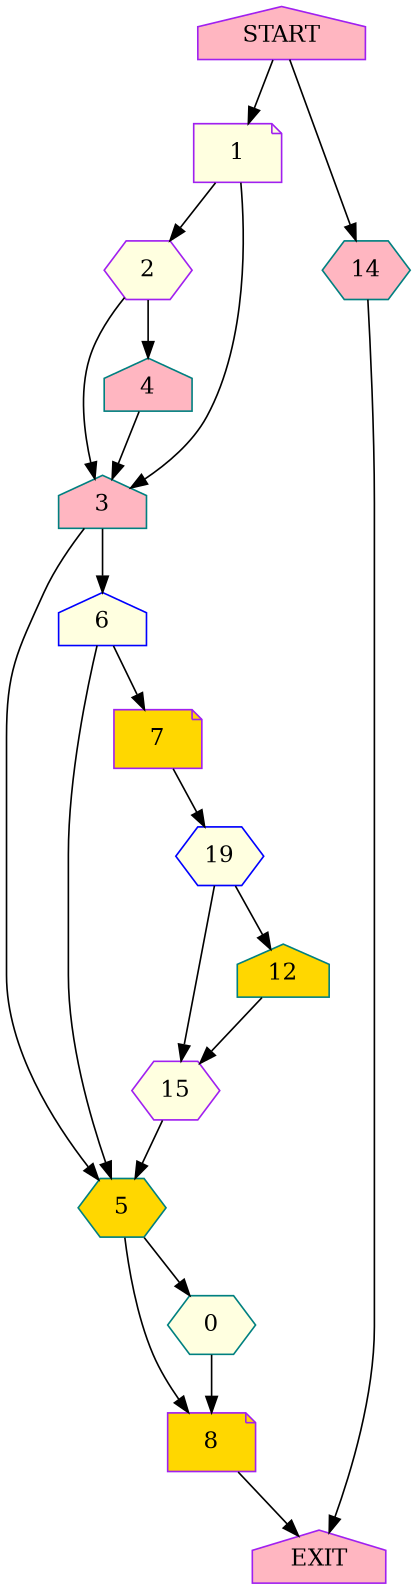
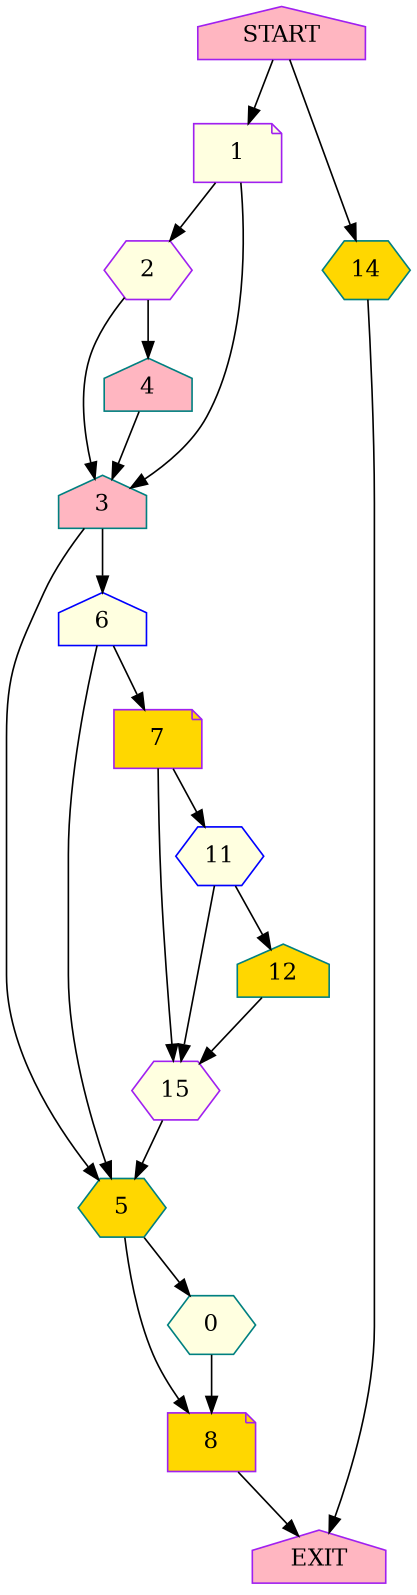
node "14": fillcolor lightpink -> gold
node "19": label "19" -> "11"
edge "7" -> "15": added
